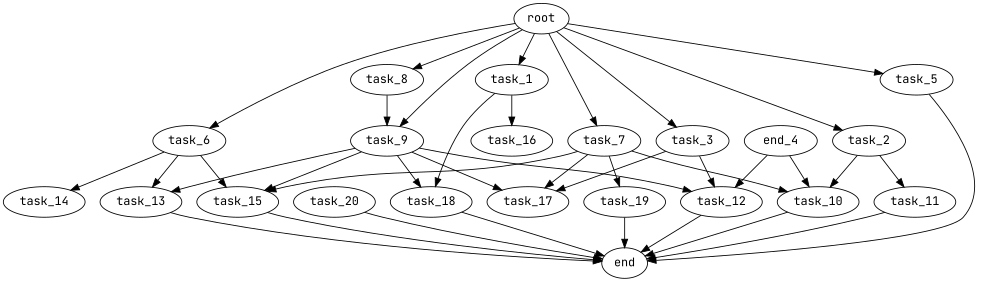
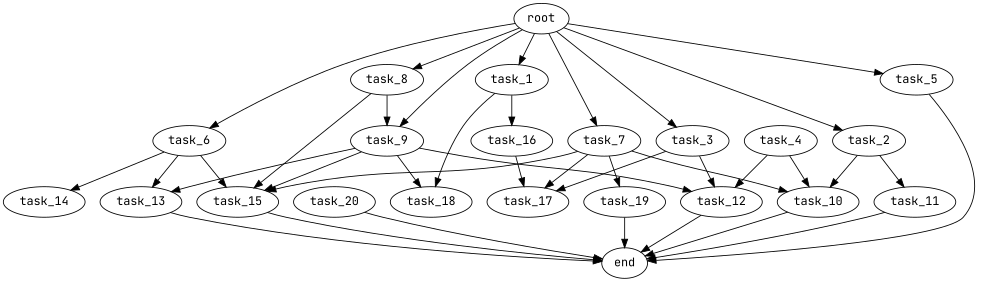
edge "task_8" -> "task_15": added
node "end_4": label "end_4" -> "task_4"
edge "task_9" -> "task_17": now "task_16" -> "task_17"
edge "task_18" -> "end": removed
